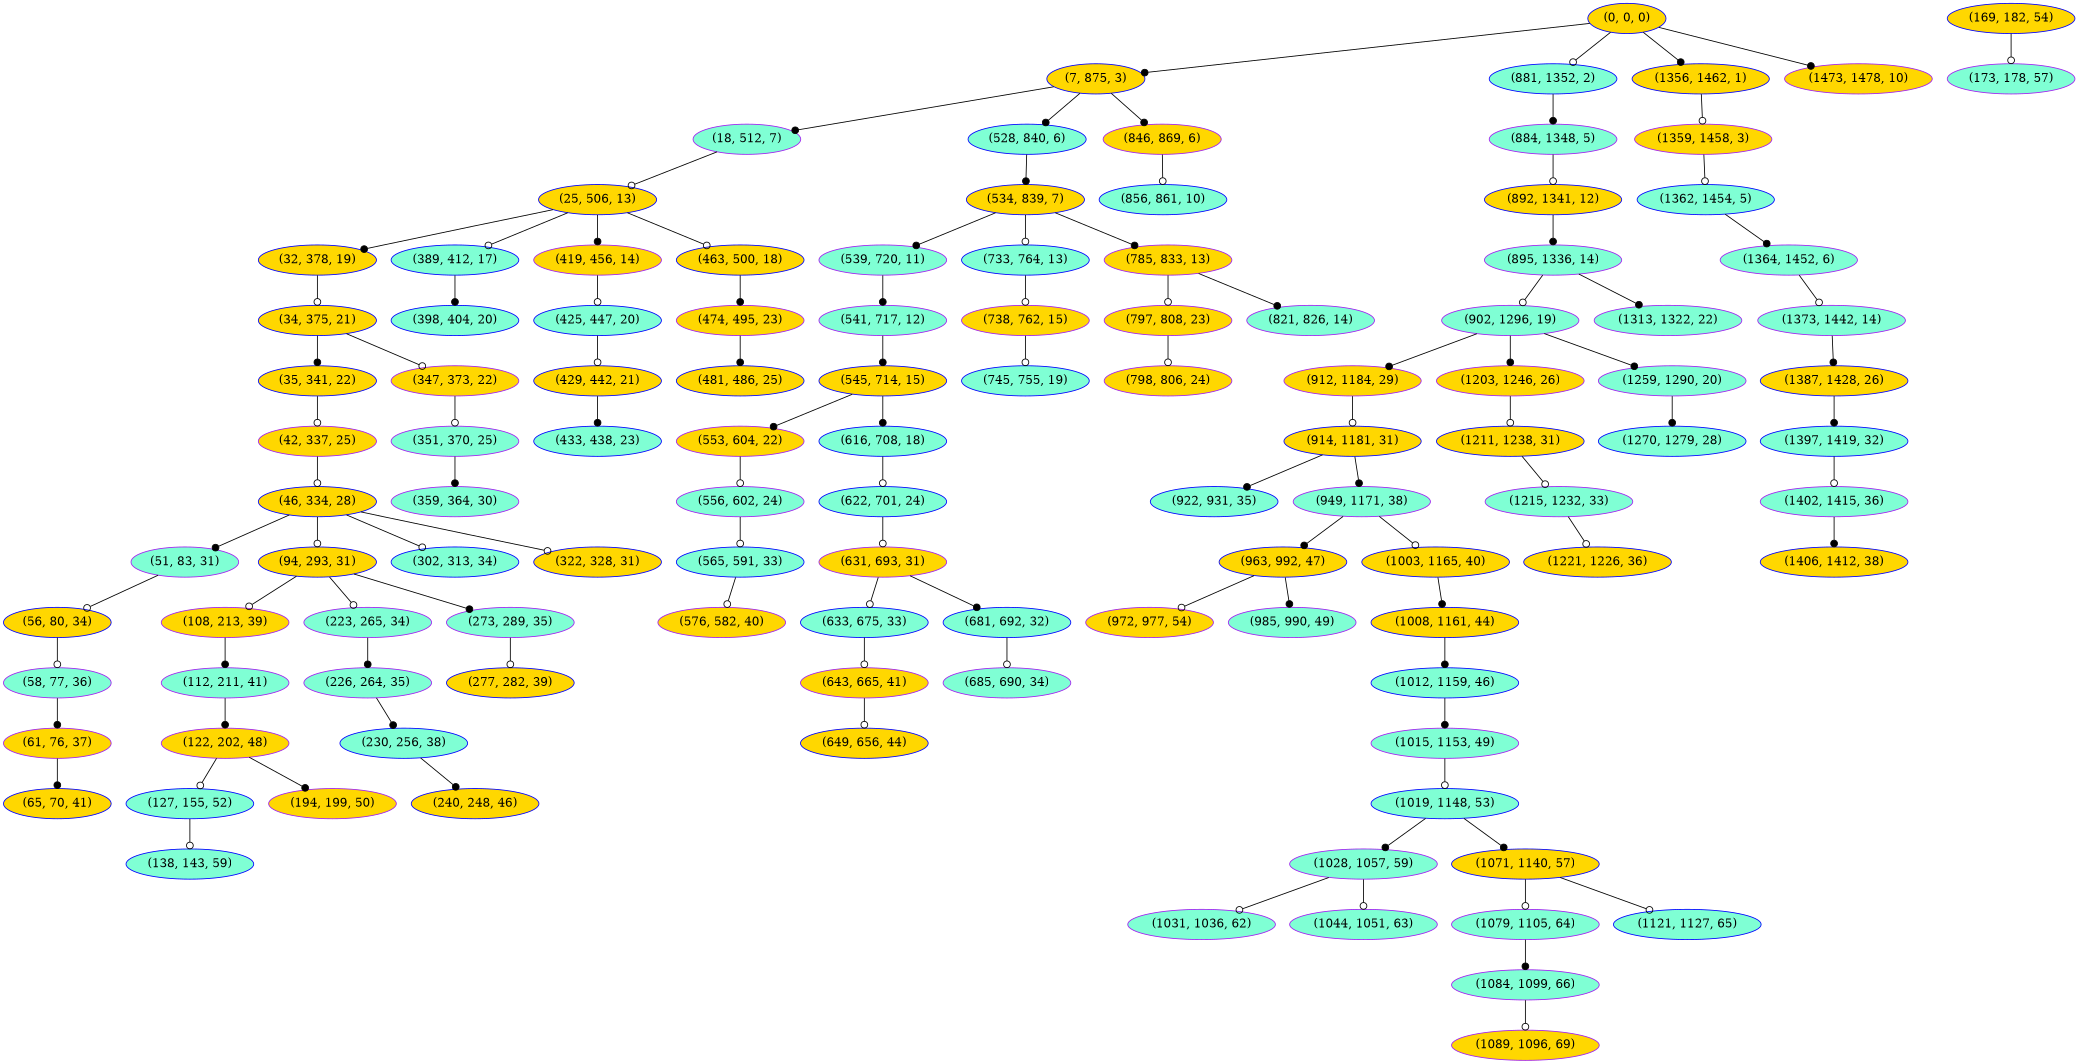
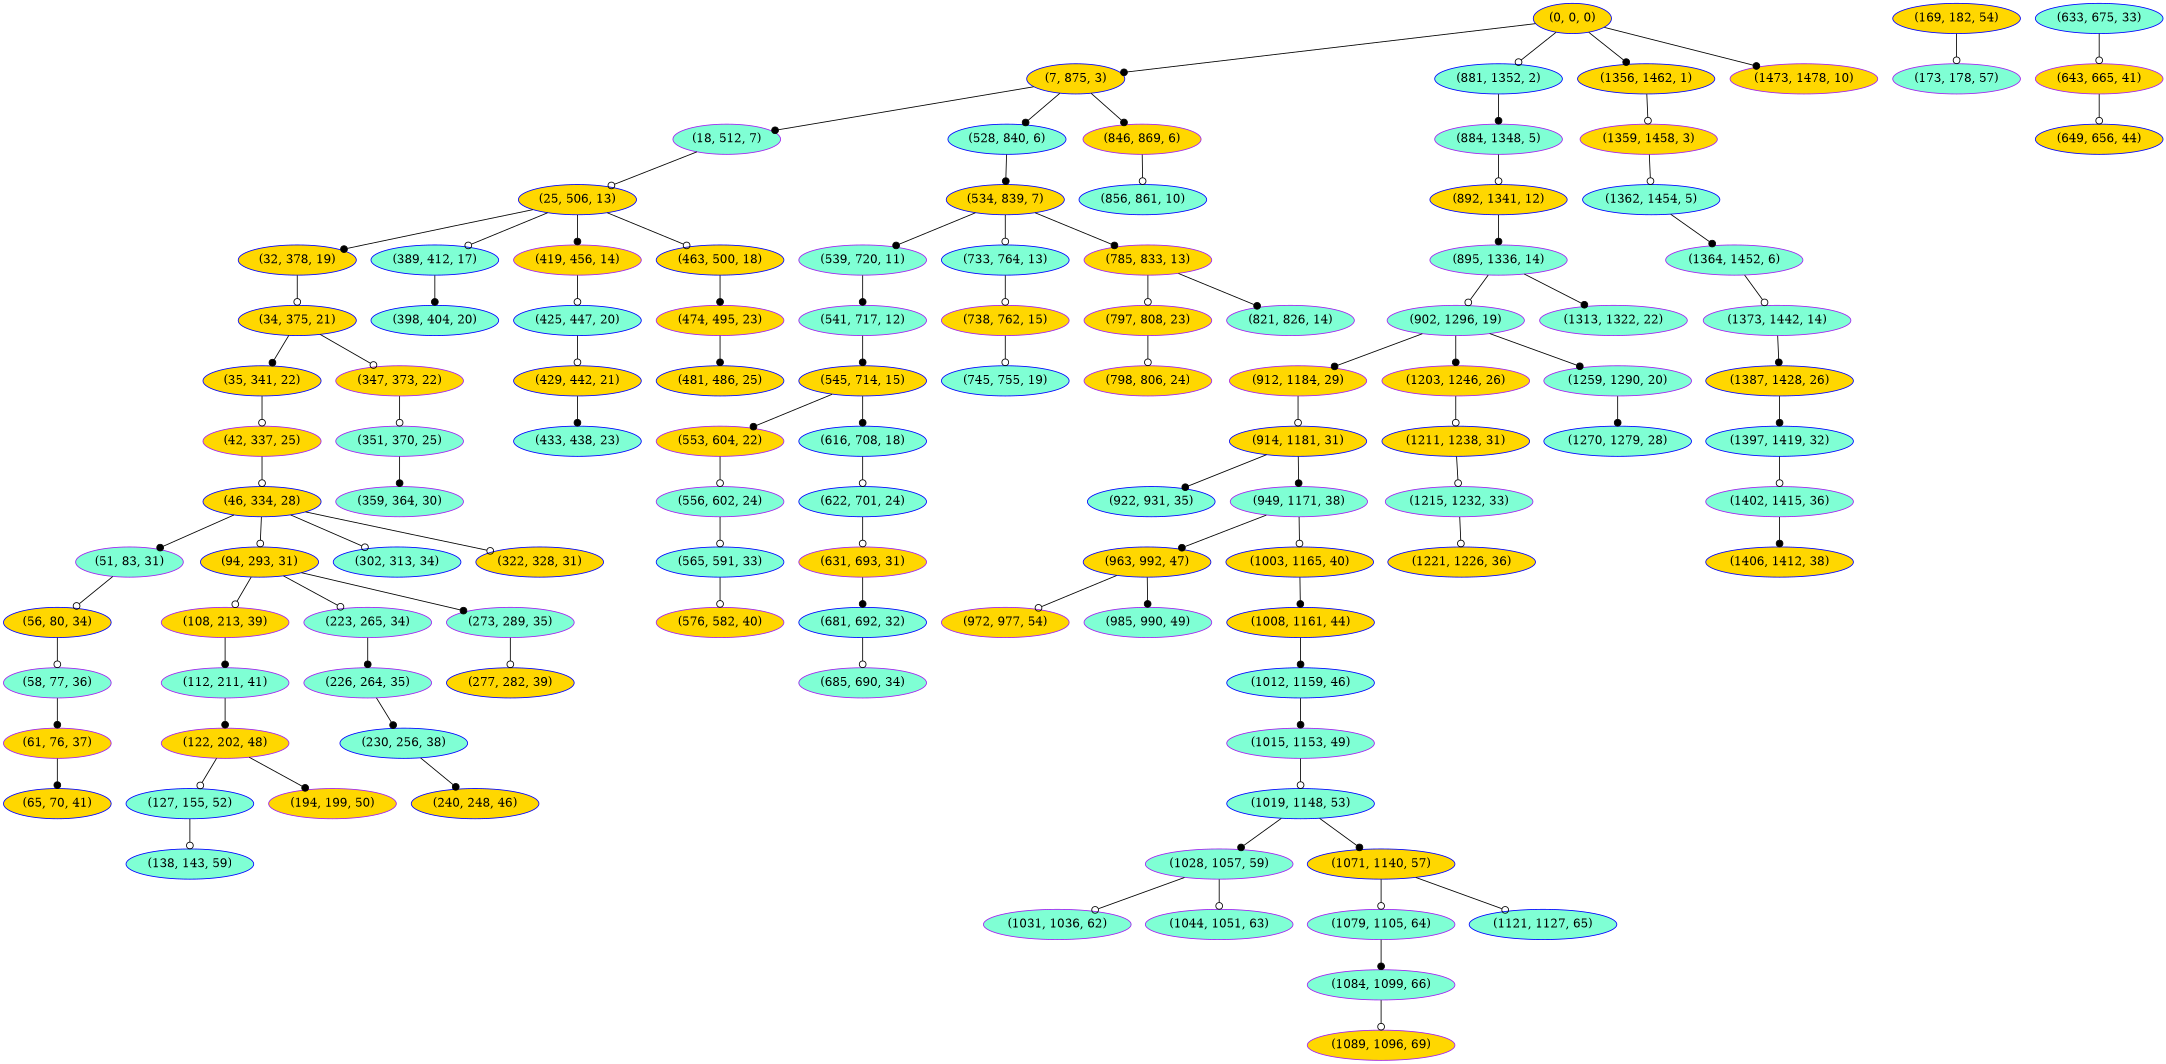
edge "(631, 693, 31)" -> "(633, 675, 33)": removed
